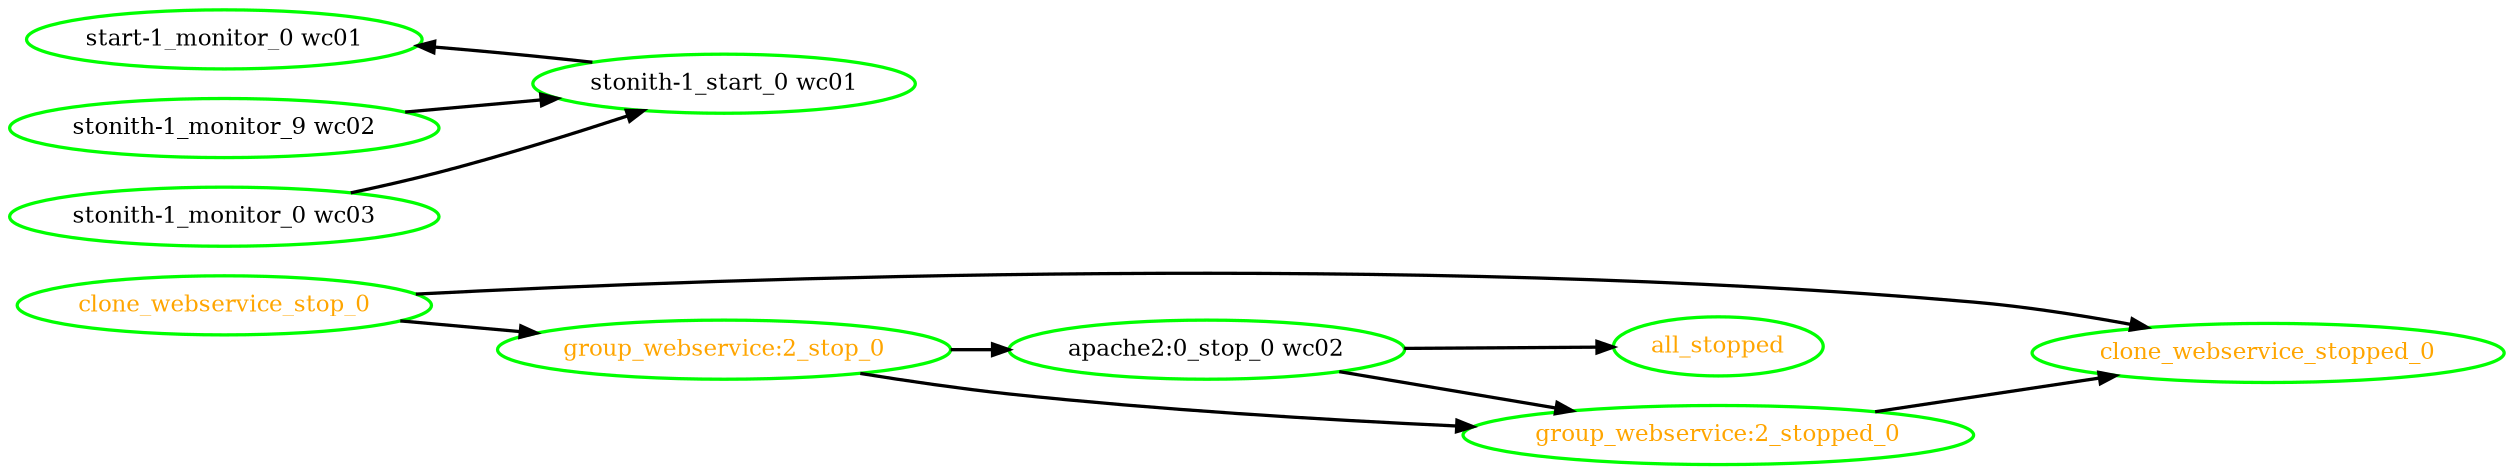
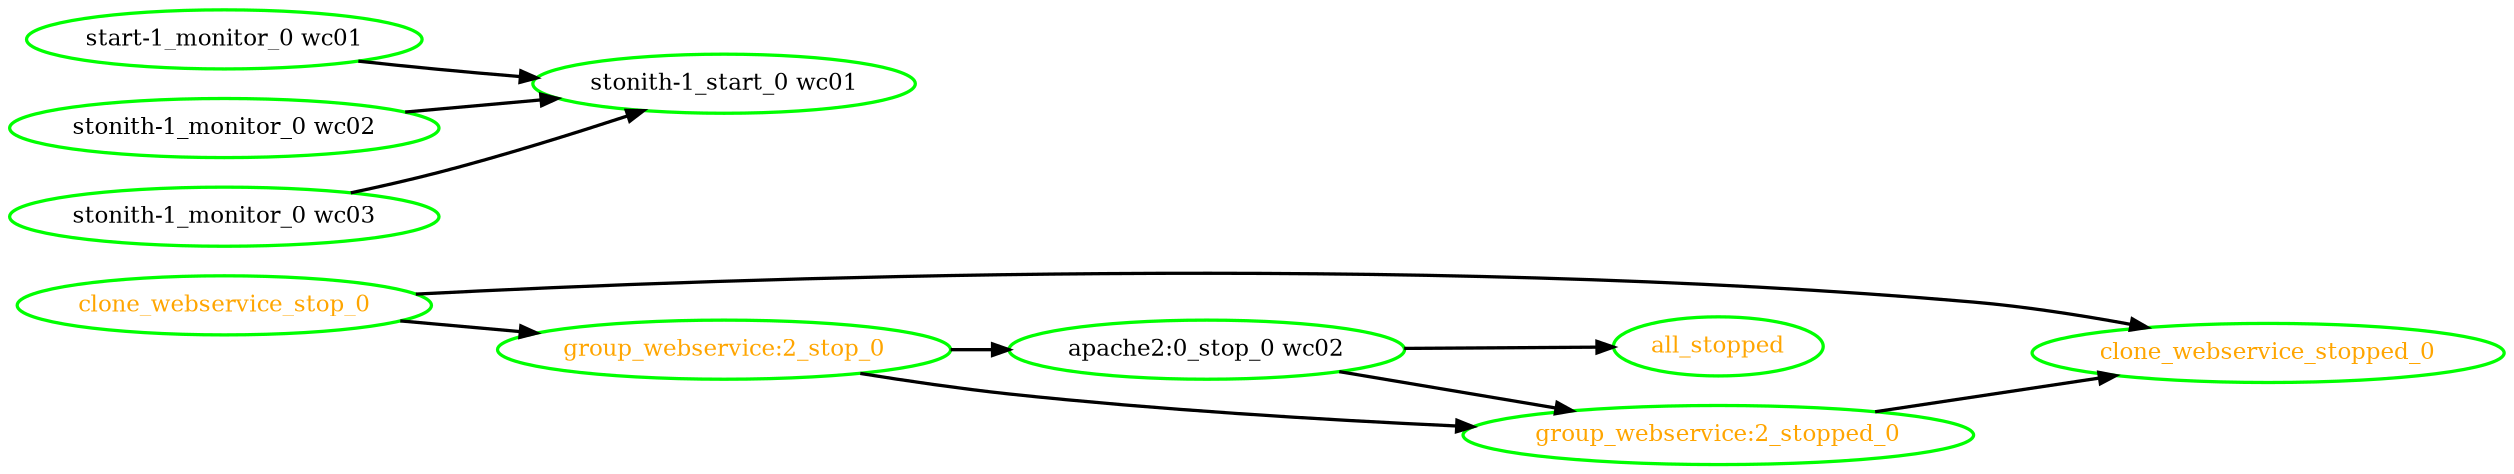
edge "stonith-1_start_0 wc01" -> "start-1_monitor_0 wc01": reversed
node "stonith-1_monitor_9 wc02": label "stonith-1_monitor_9 wc02" -> "stonith-1_monitor_0 wc02"
